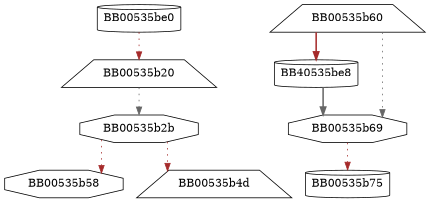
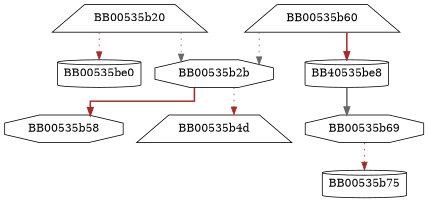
edge "BB00535be0" -> "BB00535b20": reversed
edge "BB00535b60" -> "BB00535b69": now "BB00535b60" -> "BB00535b2b"
edge "BB00535b2b" -> "BB00535b58": style dotted -> bold
